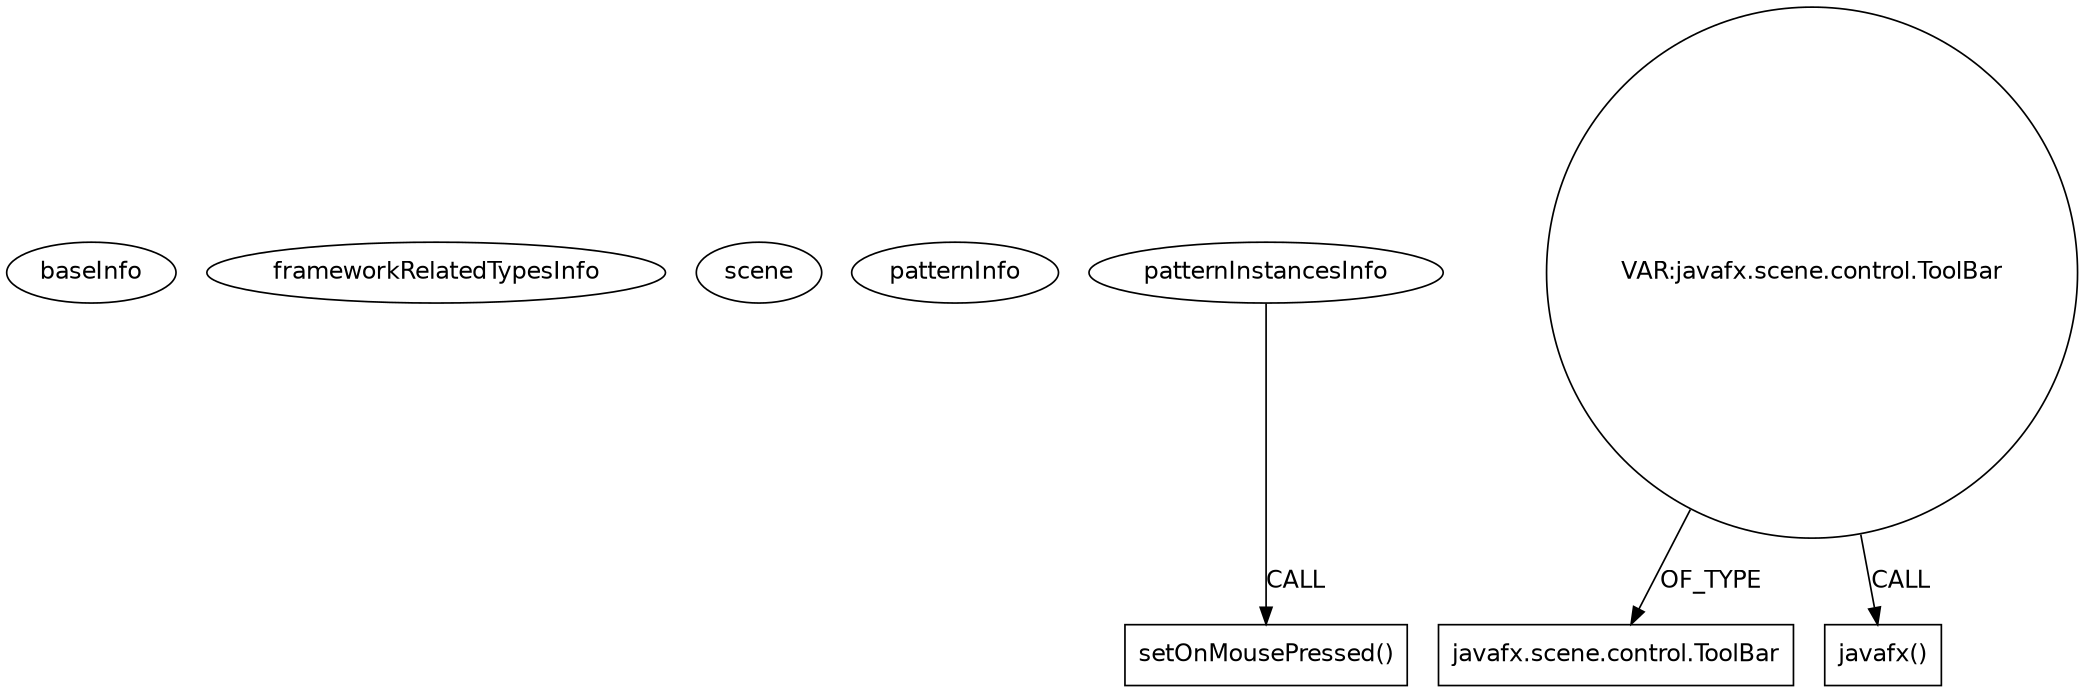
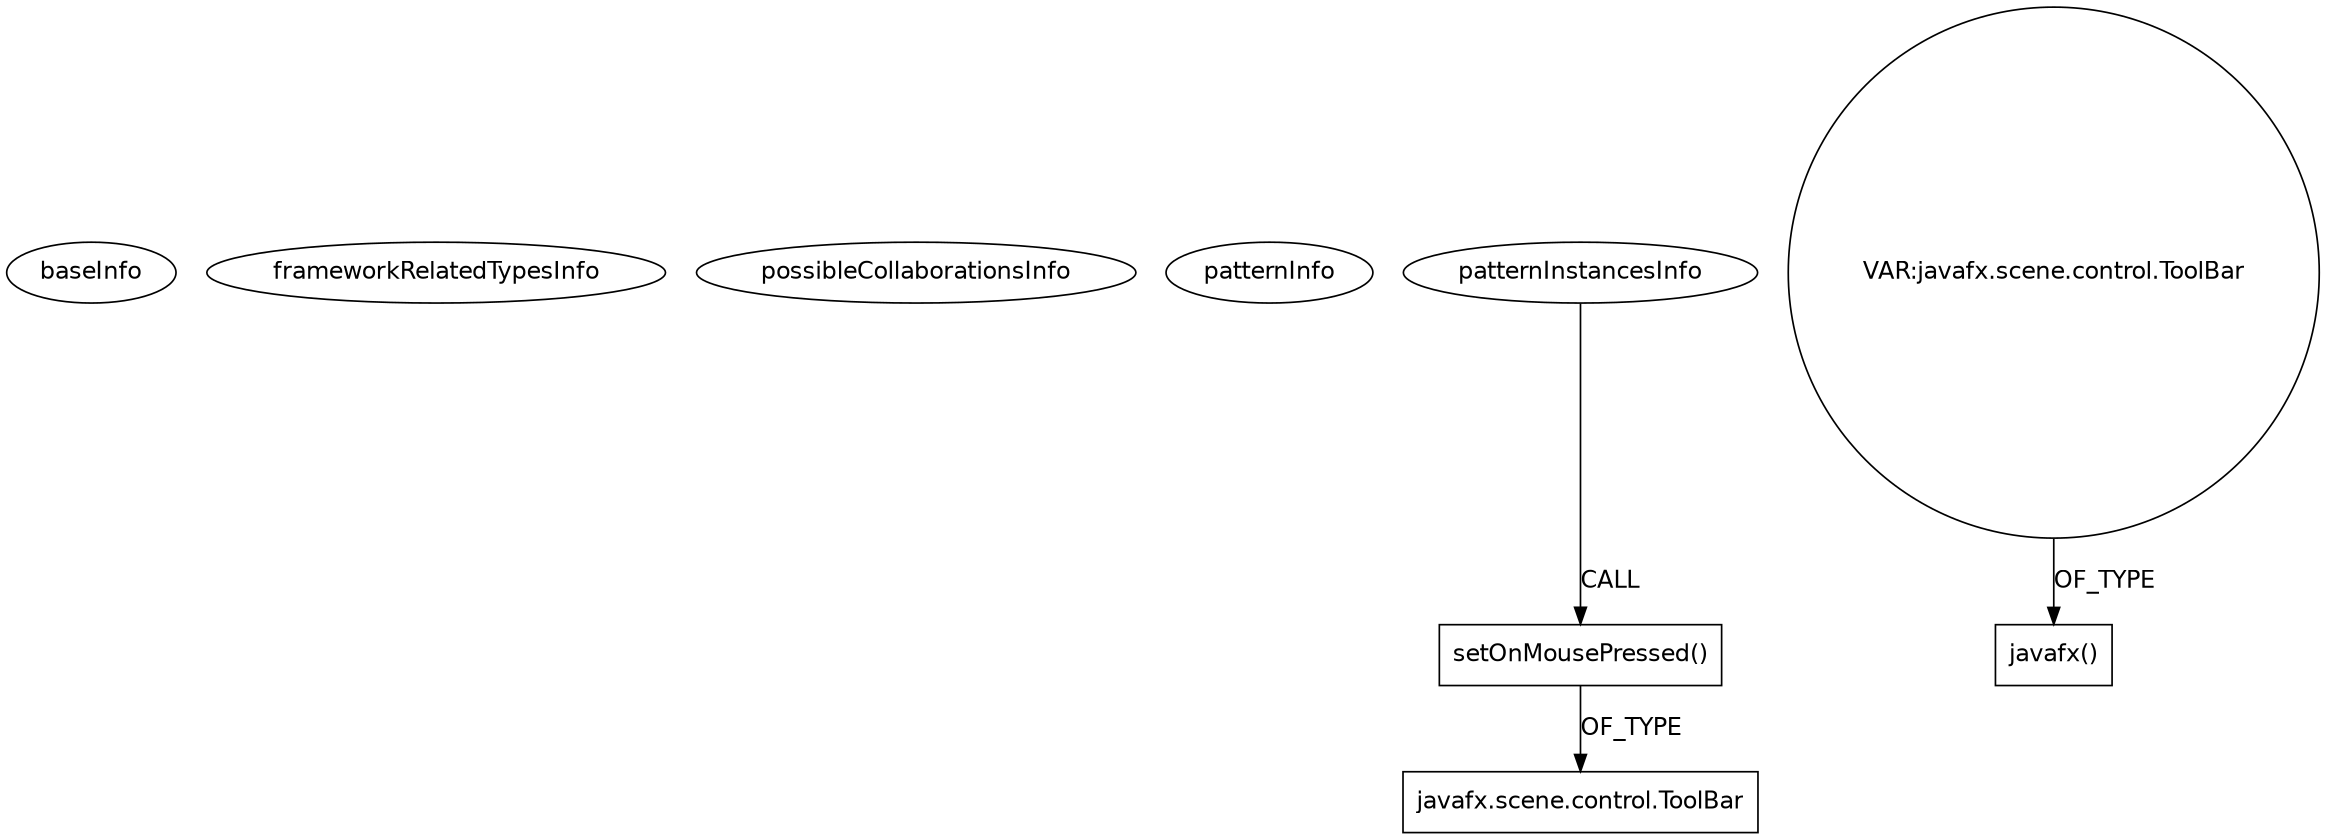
node "scene": label "scene" -> "possibleCollaborationsInfo"
edge "VAR:javafx.scene.control.ToolBar" -> "javafx.scene.control.ToolBar": now "setOnMousePressed()" -> "javafx.scene.control.ToolBar"
edge "VAR:javafx.scene.control.ToolBar" -> "javafx()": label "CALL" -> "OF_TYPE"
